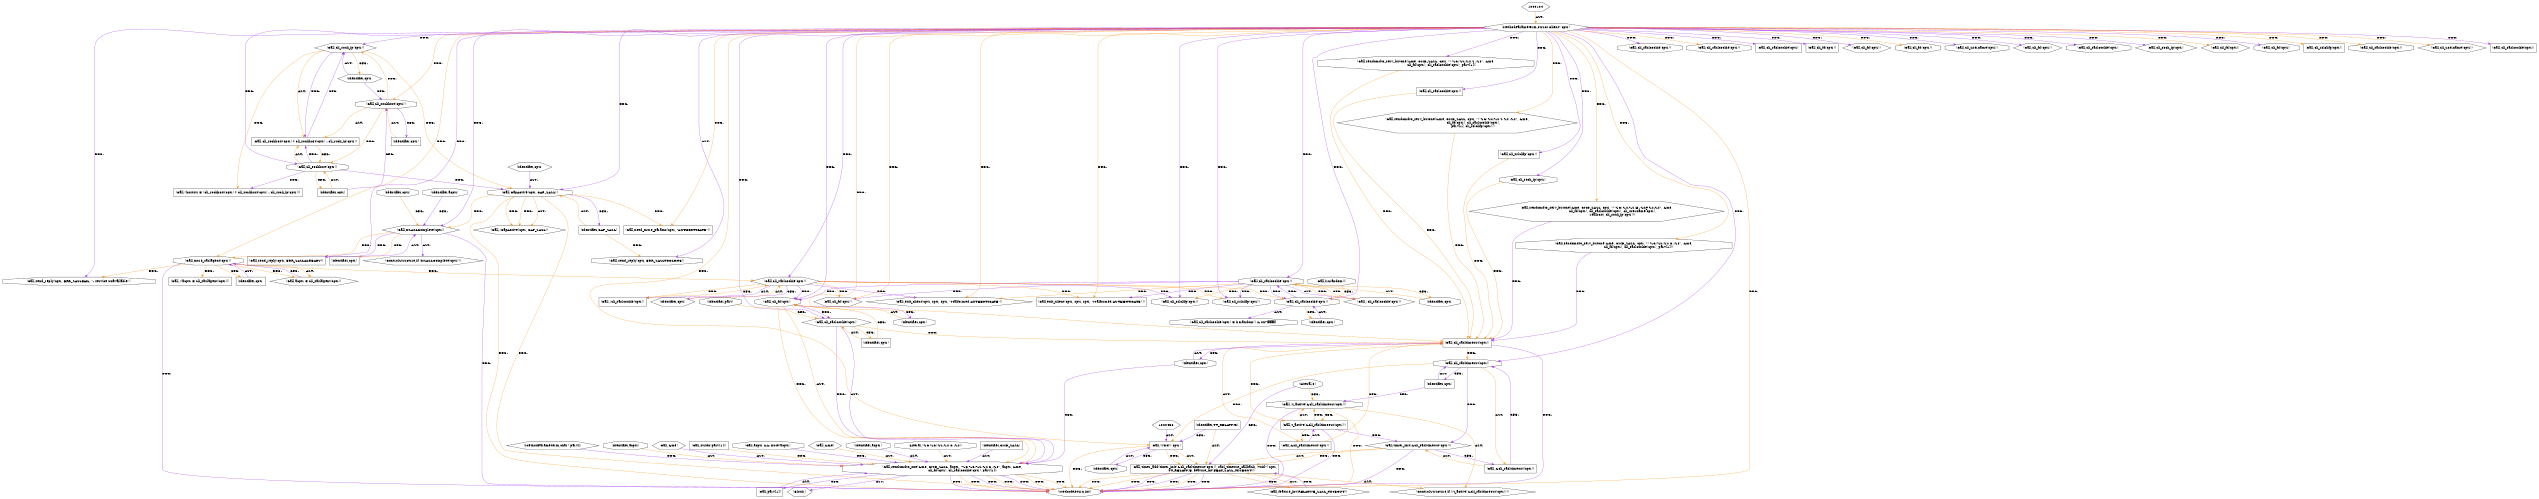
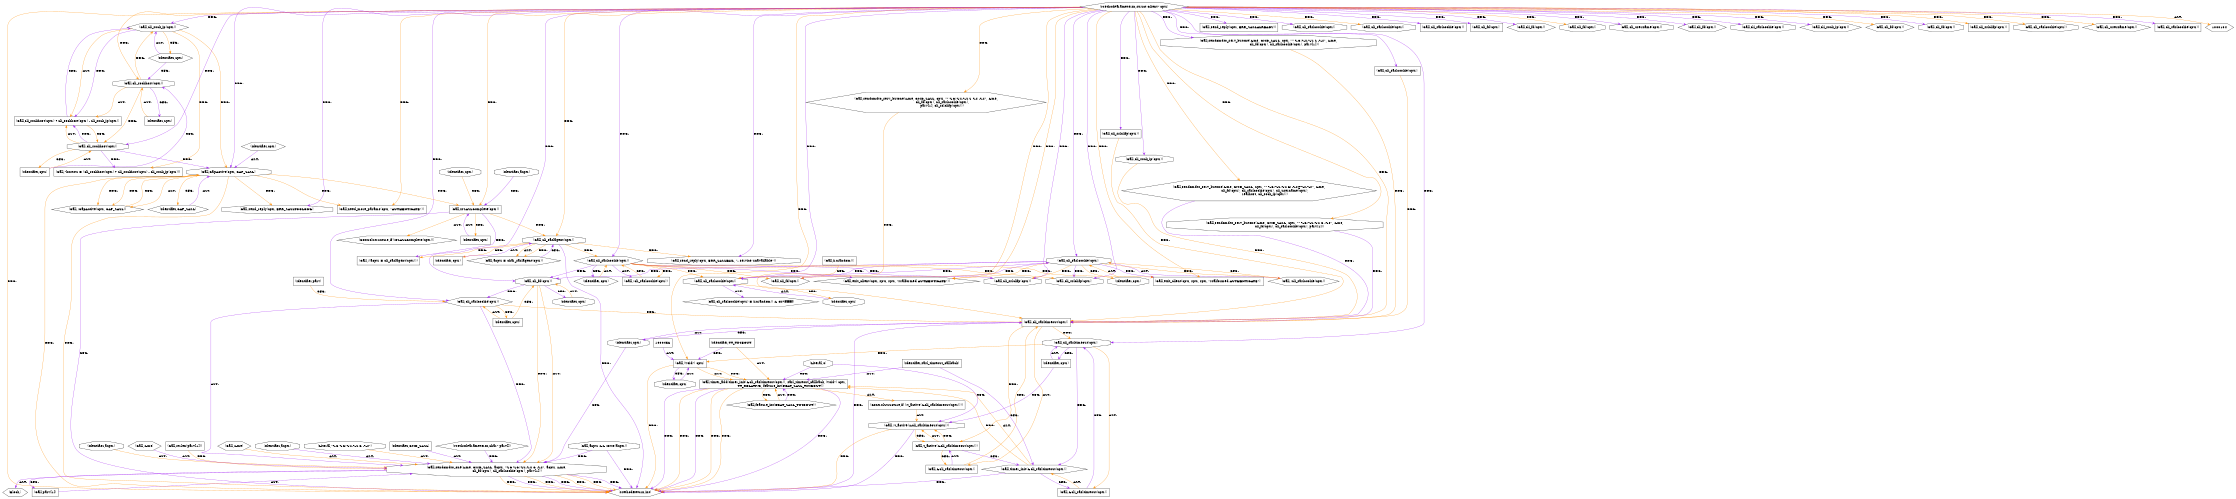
edge "1000104" -> "(MethodParameterIn,struct Client* cptr)": reversed
edge "(MethodParameterIn,struct Client* cptr)" -> "(Call,IsSASLComplete(cptr))": color purple -> darkorange
edge "(MethodParameterIn,struct Client* cptr)" -> "(Call,send_reply(cptr, ERR_SASLTOOLONG))": label "AST: " -> "DDG: "
edge "(Call,!CapActive(cptr, CAP_SASL))" -> "(Call,CapActive(cptr, CAP_SASL))": added, label "CFG:"
edge "(Call,CapActive(cptr, CAP_SASL))" -> "(Identifier,CAP_SASL)": color purple -> darkorange
edge "(Identifier,CAP_SASL)" -> "(Call,CapActive(cptr, CAP_SASL))": color darkorange -> purple
node "(Call,IsSASLComplete(cptr))": shape hexagon -> box
node "(Identifier,CAP_SASL)": shape box -> hexagon
edge "(Call,IsSASLComplete(cptr))" -> "(ControlStructure,if (IsSASLComplete(cptr)))": color purple -> darkorange
edge "(Identifier,CAP_SASL)" -> "(Call,send_reply(cptr, ERR_SASLTOOLONG))": now "(Call,CapActive(cptr, CAP_SASL))" -> "(Call,send_reply(cptr, ERR_SASLTOOLONG))"
edge "(Call,IsSASLComplete(cptr))" -> "(Call,send_reply(cptr, ERR_SASLALREADY))": now "(Call,IsSASLComplete(cptr))" -> "(Call,!(acptr = cli_saslagent(cptr)))"
node "(Call,more_saslagent(cptr))": label "(Call,more_saslagent(cptr))" -> "(Call,cli_saslagent(cptr))"
node "(Call,acptr = cli_saslagent(cptr))": label "(Call,acptr = cli_saslagent(cptr))" -> "(Call,acptr = char_saslagent(cptr))"
node "(Call,ircrandom())": shape octagon -> box
node "(Identifier,parv)": shape octagon -> box
node "(Call,cli_saslcookie(cptr) = ircrandom() & 0x7fffffff)": shape octagon -> hexagon
edge "(Call,IsSASLComplete(cptr))" -> "(MethodReturn,int)": label "DDG: " -> "CFG: "
node "(Identifier,sasl_timeout_callback)": added
edge "(Literal,0)" -> "(Call,!t_active(&cli_sasltimeout(cptr)))": color darkorange -> purple
edge "(Call,!t_active(&cli_sasltimeout(cptr)))" -> "(ControlStructure,if (!t_active(&cli_sasltimeout(cptr))))": reversed
node "1000456": shape hexagon -> box
node "(Identifier,TT_RELATIVE)": label "(Identifier,TT_RELATIVE)" -> "(Identifier,TT_TIMEOUT)"
edge "1000456" -> "(Call,(void*) cptr)": arrowhead normal -> vee
edge "(Call,t_active(&cli_sasltimeout(cptr)))" -> "(Call,timer_init(&cli_sasltimeout(cptr)))": label "DDG: " -> "CFG: "
edge "(Call,t_active(&cli_sasltimeout(cptr)))" -> "(MethodReturn,int)": now "(Call,acptr && IsMe(acptr))" -> "(MethodReturn,int)"
node "(MethodReturn,int)": shape octagon -> hexagon
node "(Call,feature_int(RELATIVE_SASL_TIMEOUT))": label "(Call,feature_int(RELATIVE_SASL_TIMEOUT))" -> "(Call,feature_int(FEAT_SASL_TIMEOUT))"
node "(ControlStructure,if (!t_active(&cli_sasltimeout(cptr))))": shape hexagon -> box
